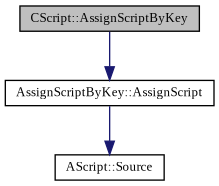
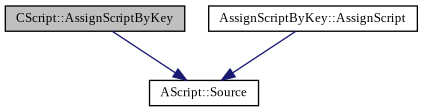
edge "CScript::AssignScriptByKey" -> "AssignScriptByKey::AssignScript": now "CScript::AssignScriptByKey" -> "AScript::Source"
